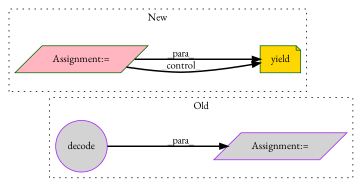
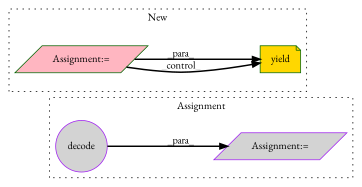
cluster "Old": label "Old" -> "Assignment"
